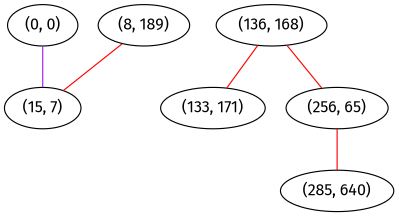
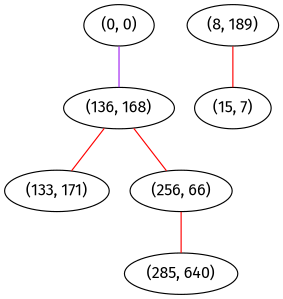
edge "(0, 0)" -- "(15, 7)": now "(0, 0)" -- "(136, 168)"
node "(256, 65)": label "(256, 65)" -> "(256, 66)"
